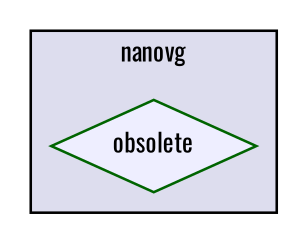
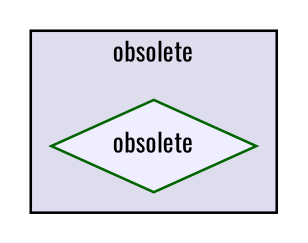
cluster "nanovg": label "nanovg" -> "obsolete"
